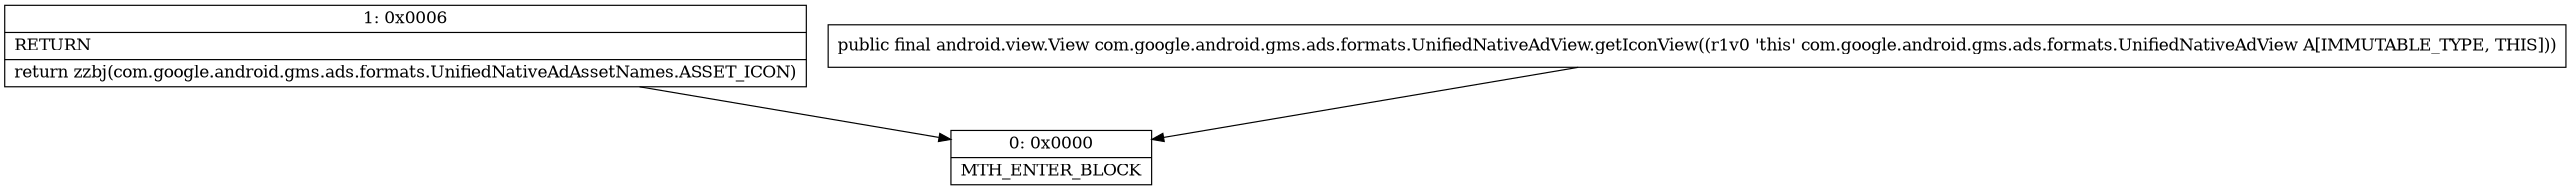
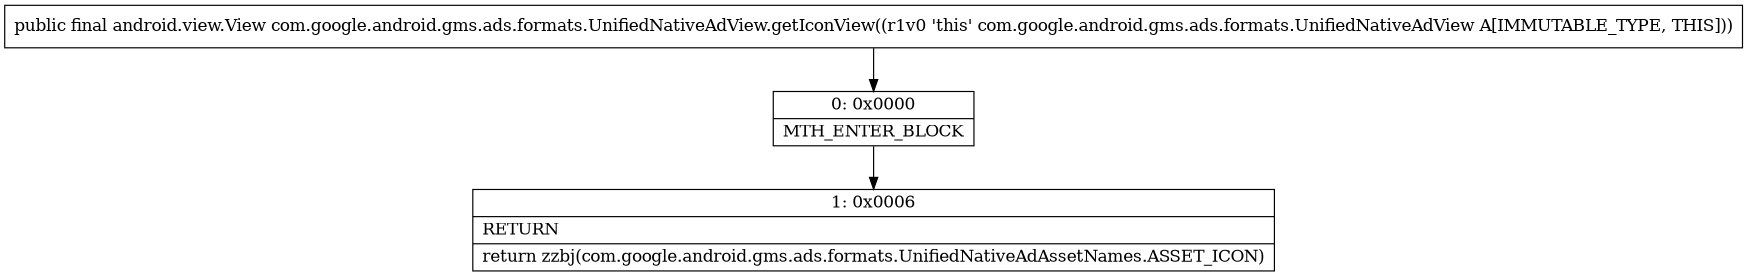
edge "1: 0x0006" -> "0: 0x0000": reversed
